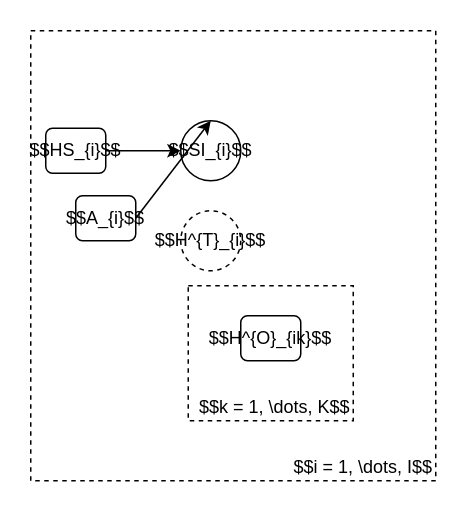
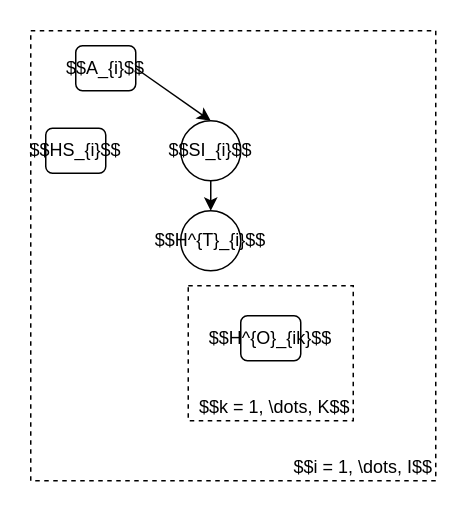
edge "$$HS_{i}$$" -> "$$SI_{i}$$": removed
edge "$$SI_{i}$$" -> "$$H^{T}_{i}$$": added
node "$$A_{i}$$": moved (106, 218) -> (106, 68)
node "$$H^{T}_{i}$$": style dashed -> solid
